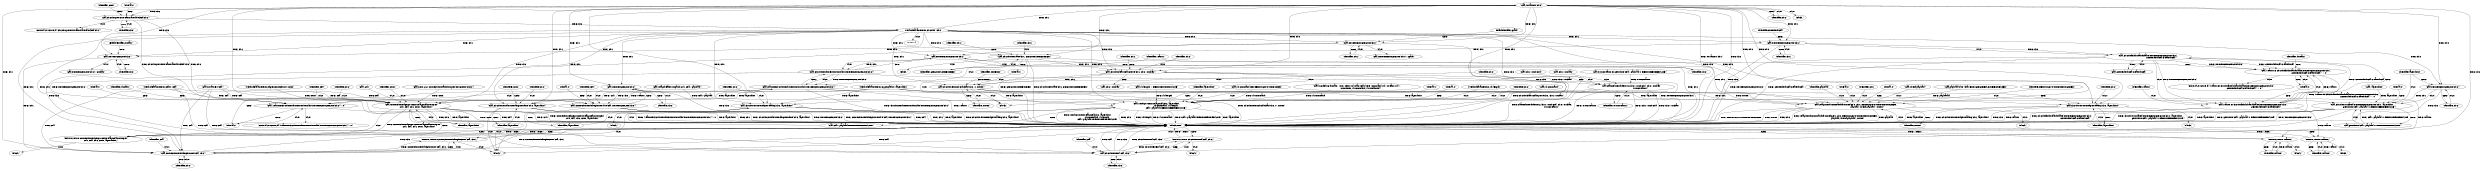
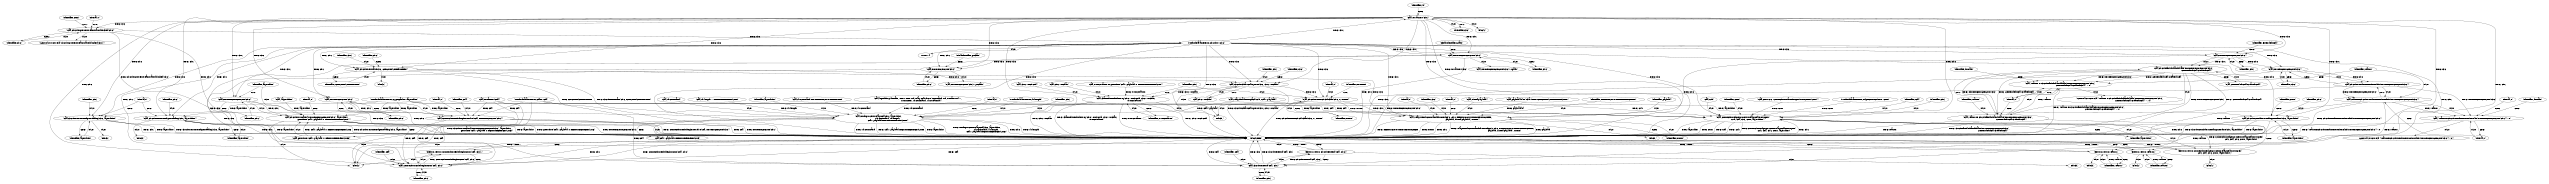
node "(Identifier,rh)": added
edge "(Identifier,LD_EXIT)" -> "(Call,circuit_set_n_circid_chan(circ, 0, NULL))": label "COMMAND: " -> "CFG: "
